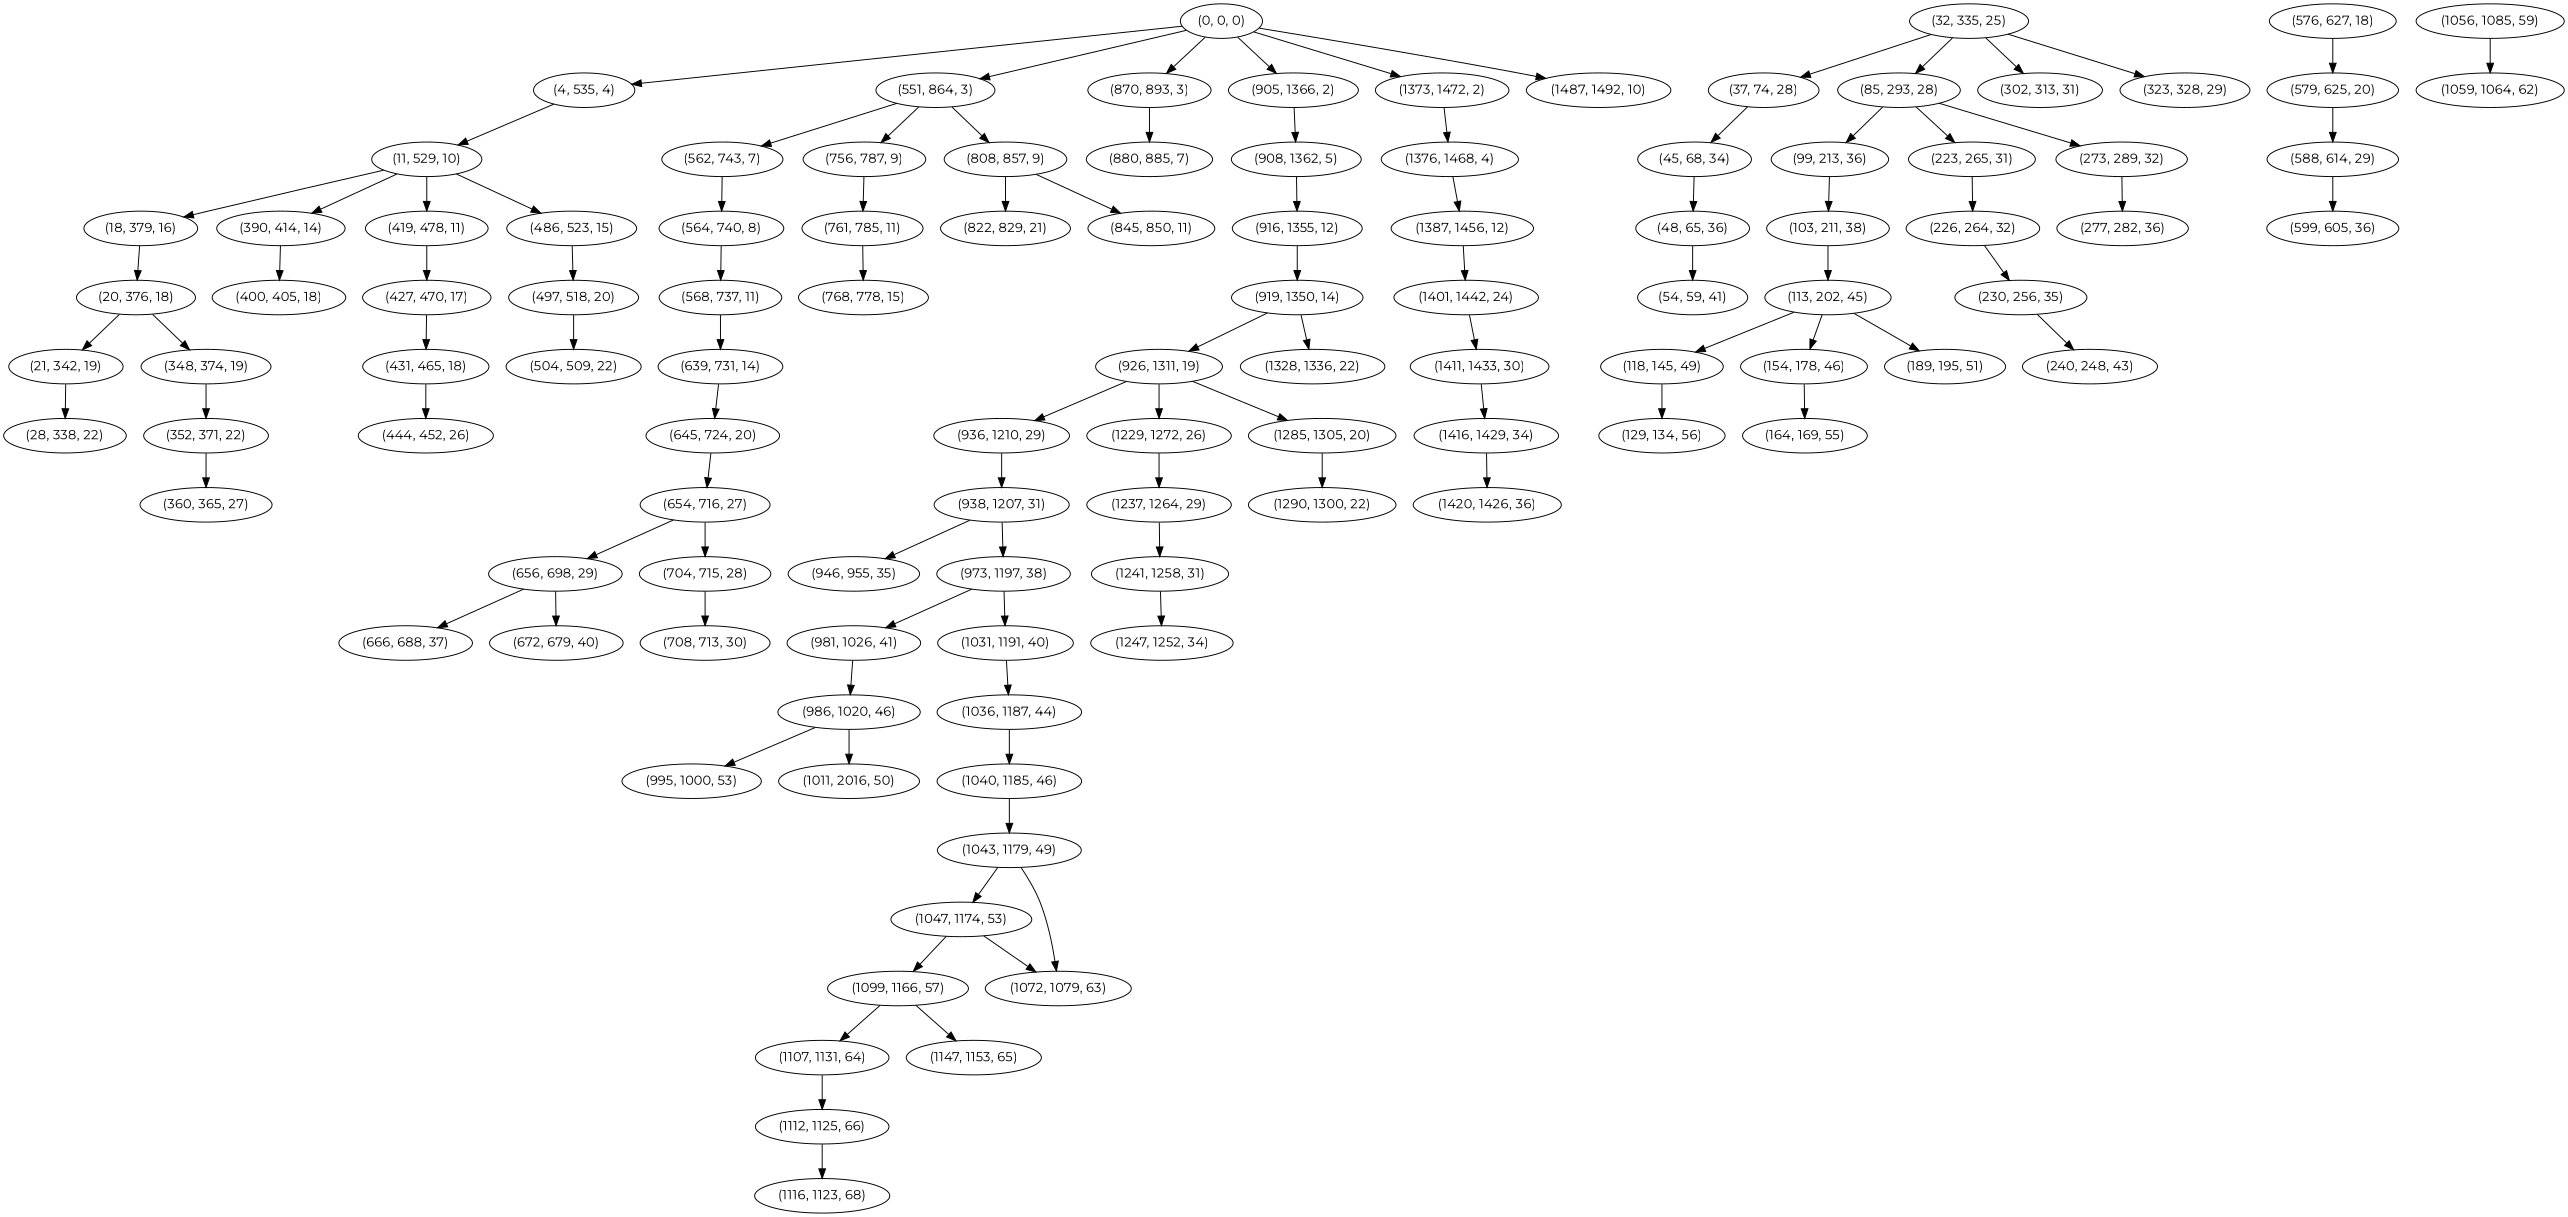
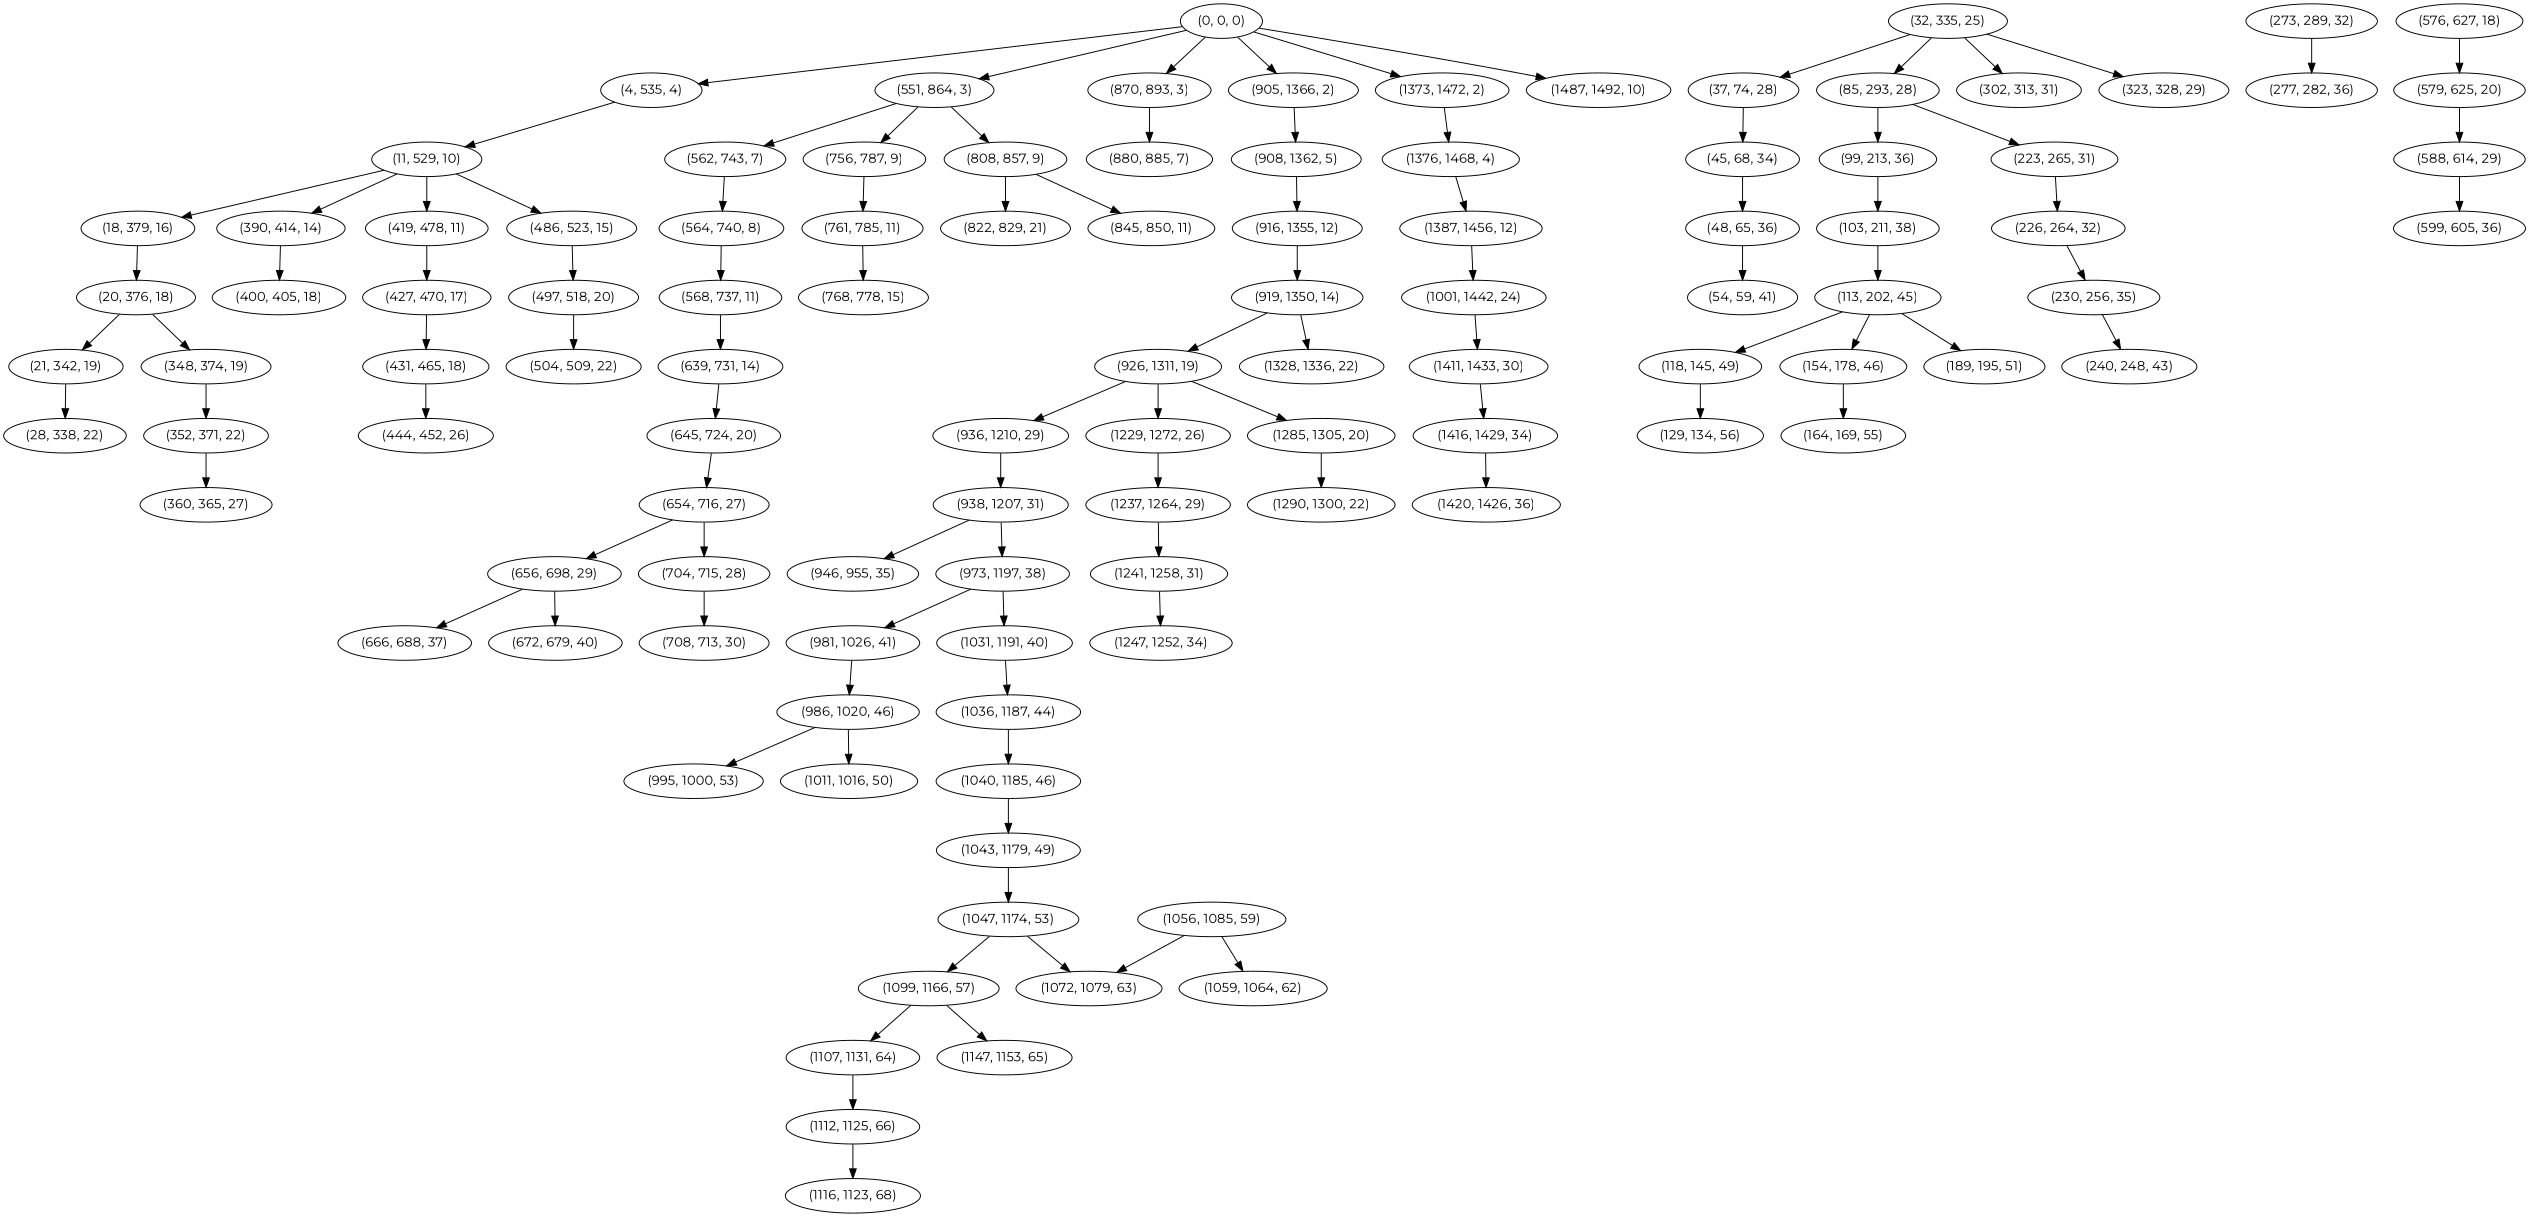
edge "(85, 293, 28)" -> "(273, 289, 32)": removed
node "(1401, 1442, 24)": label "(1401, 1442, 24)" -> "(1001, 1442, 24)"
node "(1011, 2016, 50)": label "(1011, 2016, 50)" -> "(1011, 1016, 50)"
edge "(1043, 1179, 49)" -> "(1072, 1079, 63)": now "(1056, 1085, 59)" -> "(1072, 1079, 63)"
